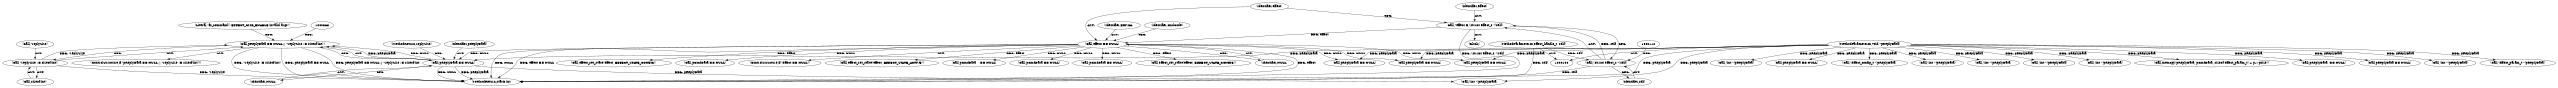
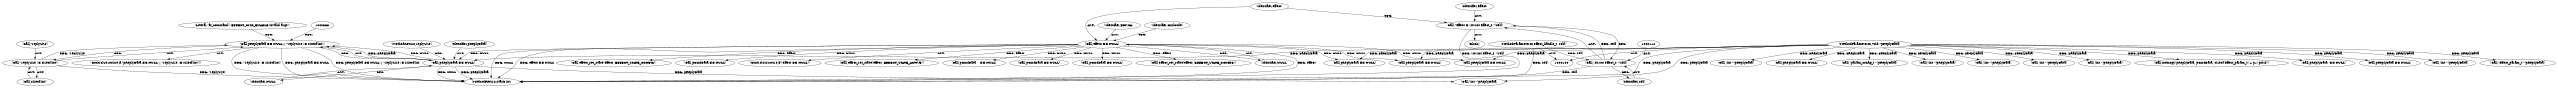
edge "(Call,*effect = (struct effect_s *)self)" -> "(Call,effect == NULL)": removed, label "DDG: effect"
edge "1000112" -> "(Call,(struct effect_s *)self)": label "CFG: " -> "AST: "
node "(Call,(effect_config_t *)pReplyData)": label "(Call,(effect_config_t *)pReplyData)" -> "(Call,(param_config_t *)pReplyData)"
